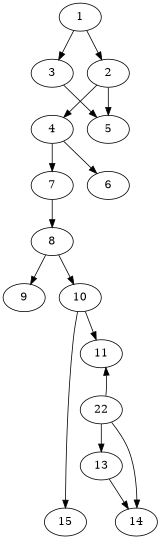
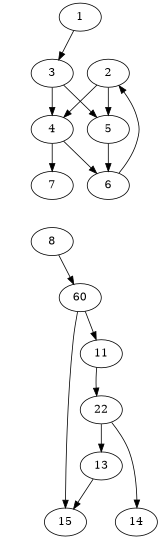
edge "1" -> "2": now "6" -> "2"
edge "3" -> "4": added
edge "5" -> "6": added
edge "7" -> "8": removed
node "9": removed
node "10": label "10" -> "60"
edge "22" -> "11": reversed
edge "13" -> "14": now "13" -> "15"
